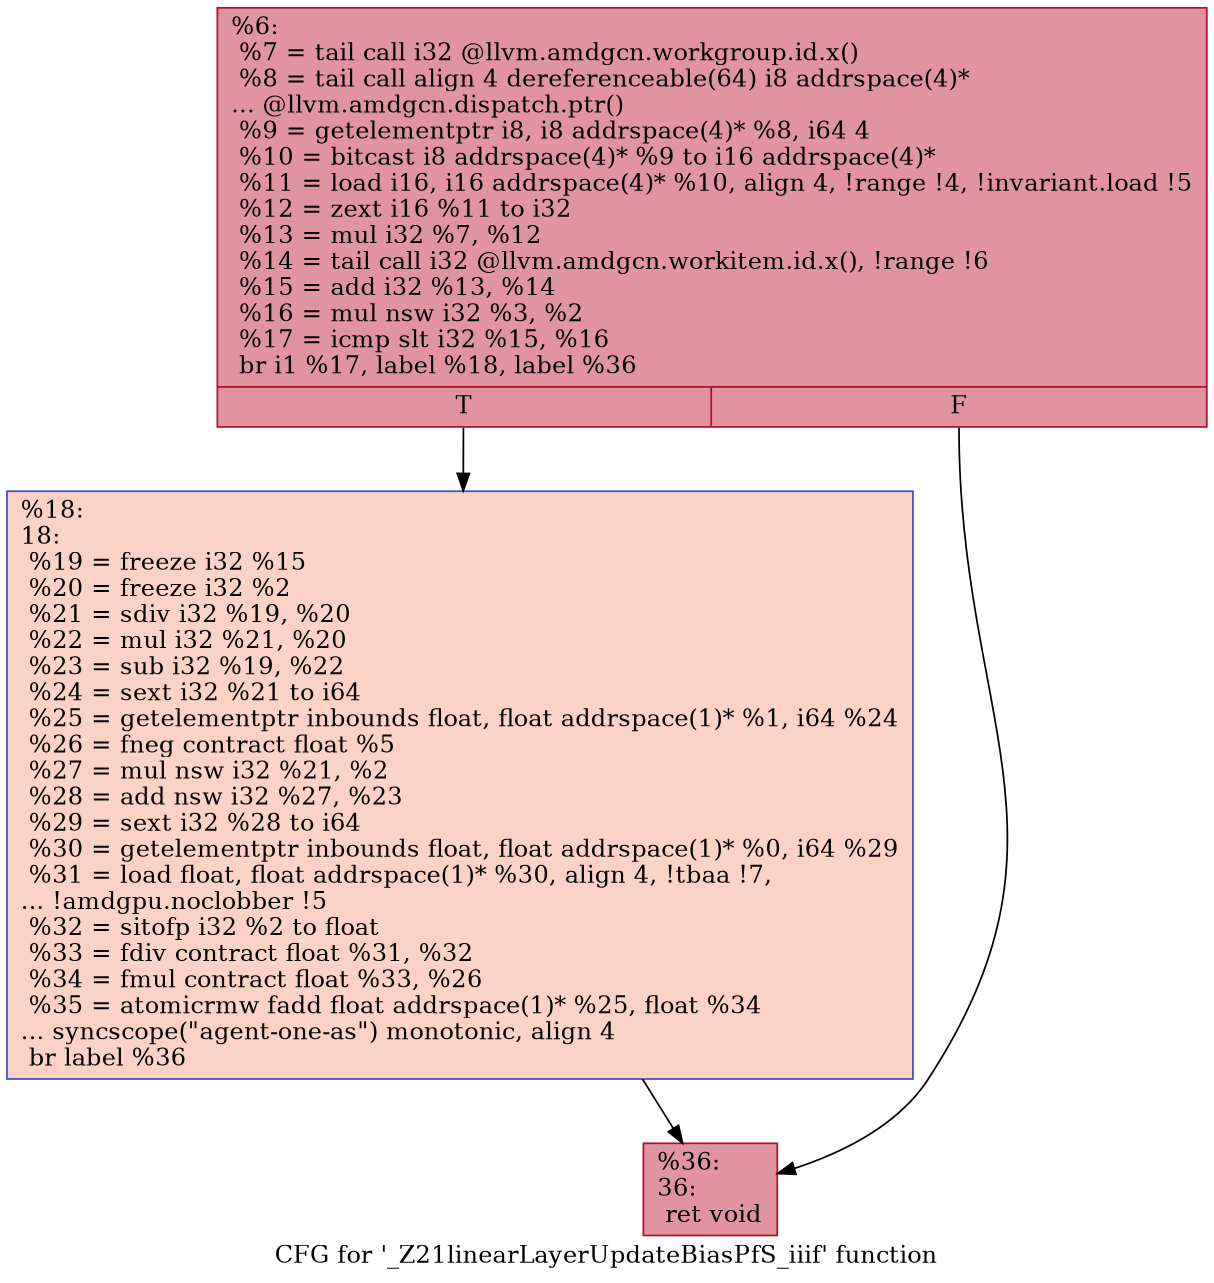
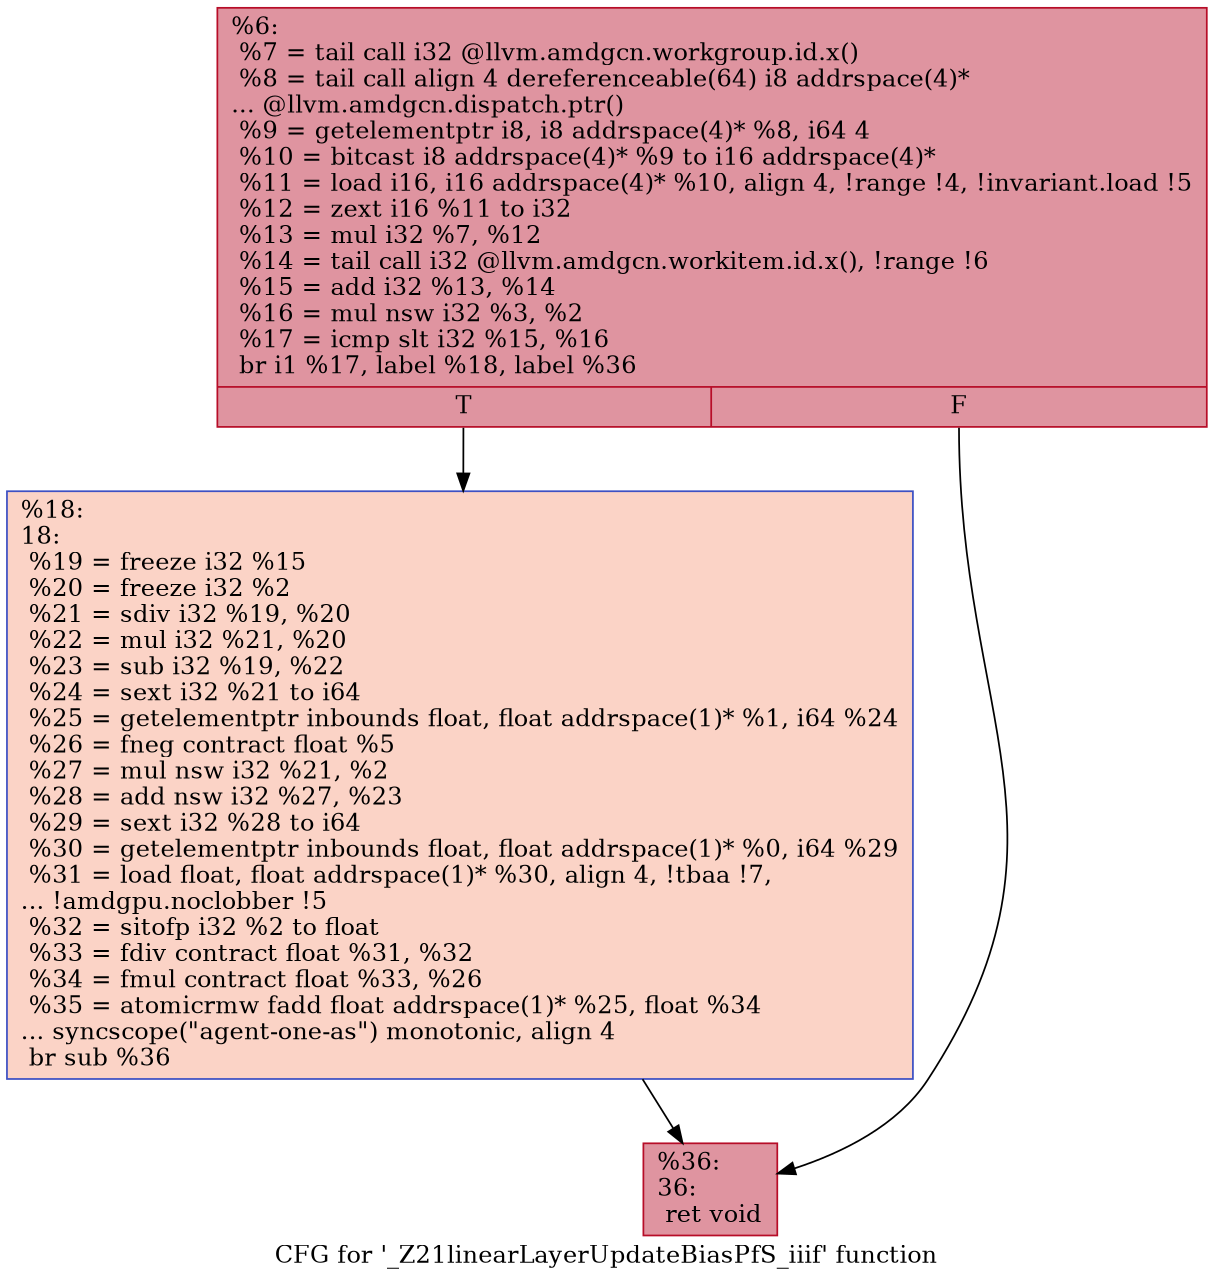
node "%18:": text "br label %36" -> "br sub %36"
